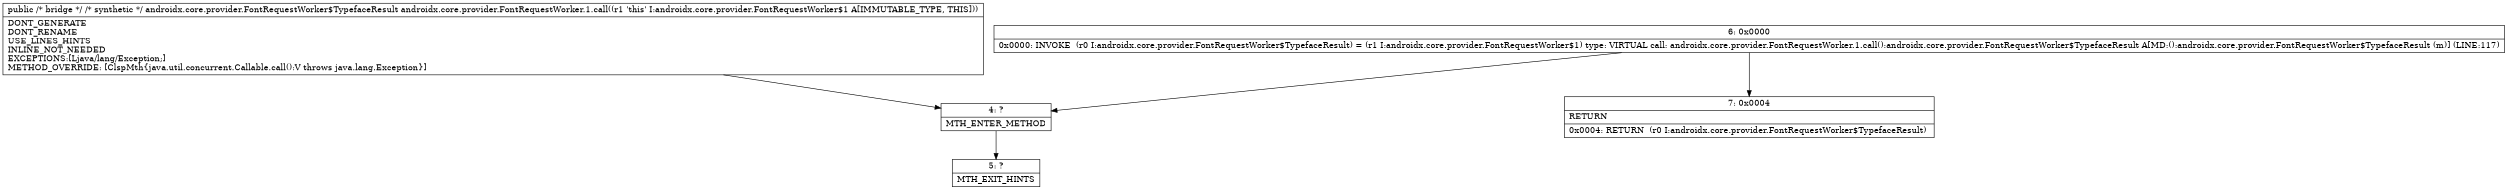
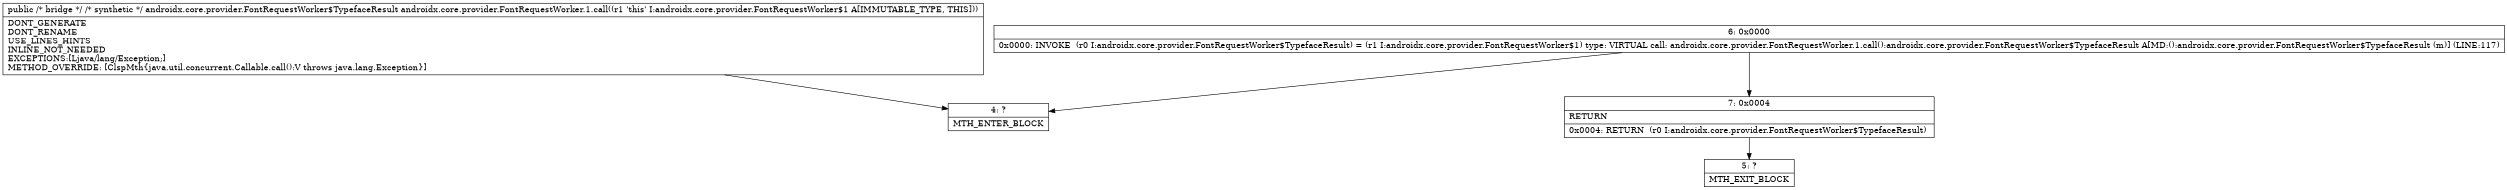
node "4: ?": text "MTH_ENTER_METHOD" -> "MTH_ENTER_BLOCK"
edge "4: ?" -> "5: ?": now "7: 0x0004" -> "5: ?"
node "5: ?": text "MTH_EXIT_HINTS" -> "MTH_EXIT_BLOCK"
